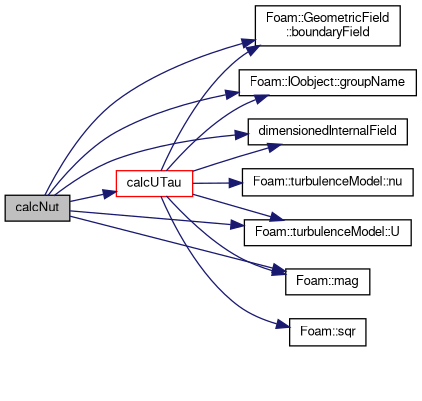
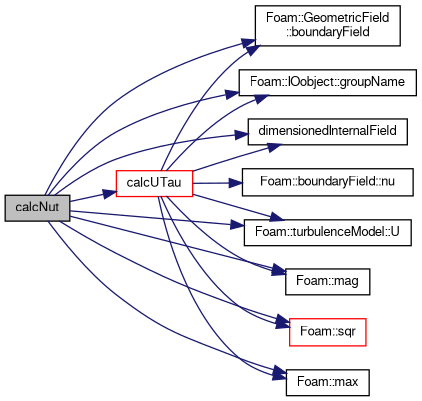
node "Foam::turbulenceModel::nu": label "Foam::turbulenceModel::nu" -> "Foam::boundaryField::nu"
edge "calcNut" -> "Foam::sqr": added
node "Foam::sqr": color black -> red
node "Foam::max": added
